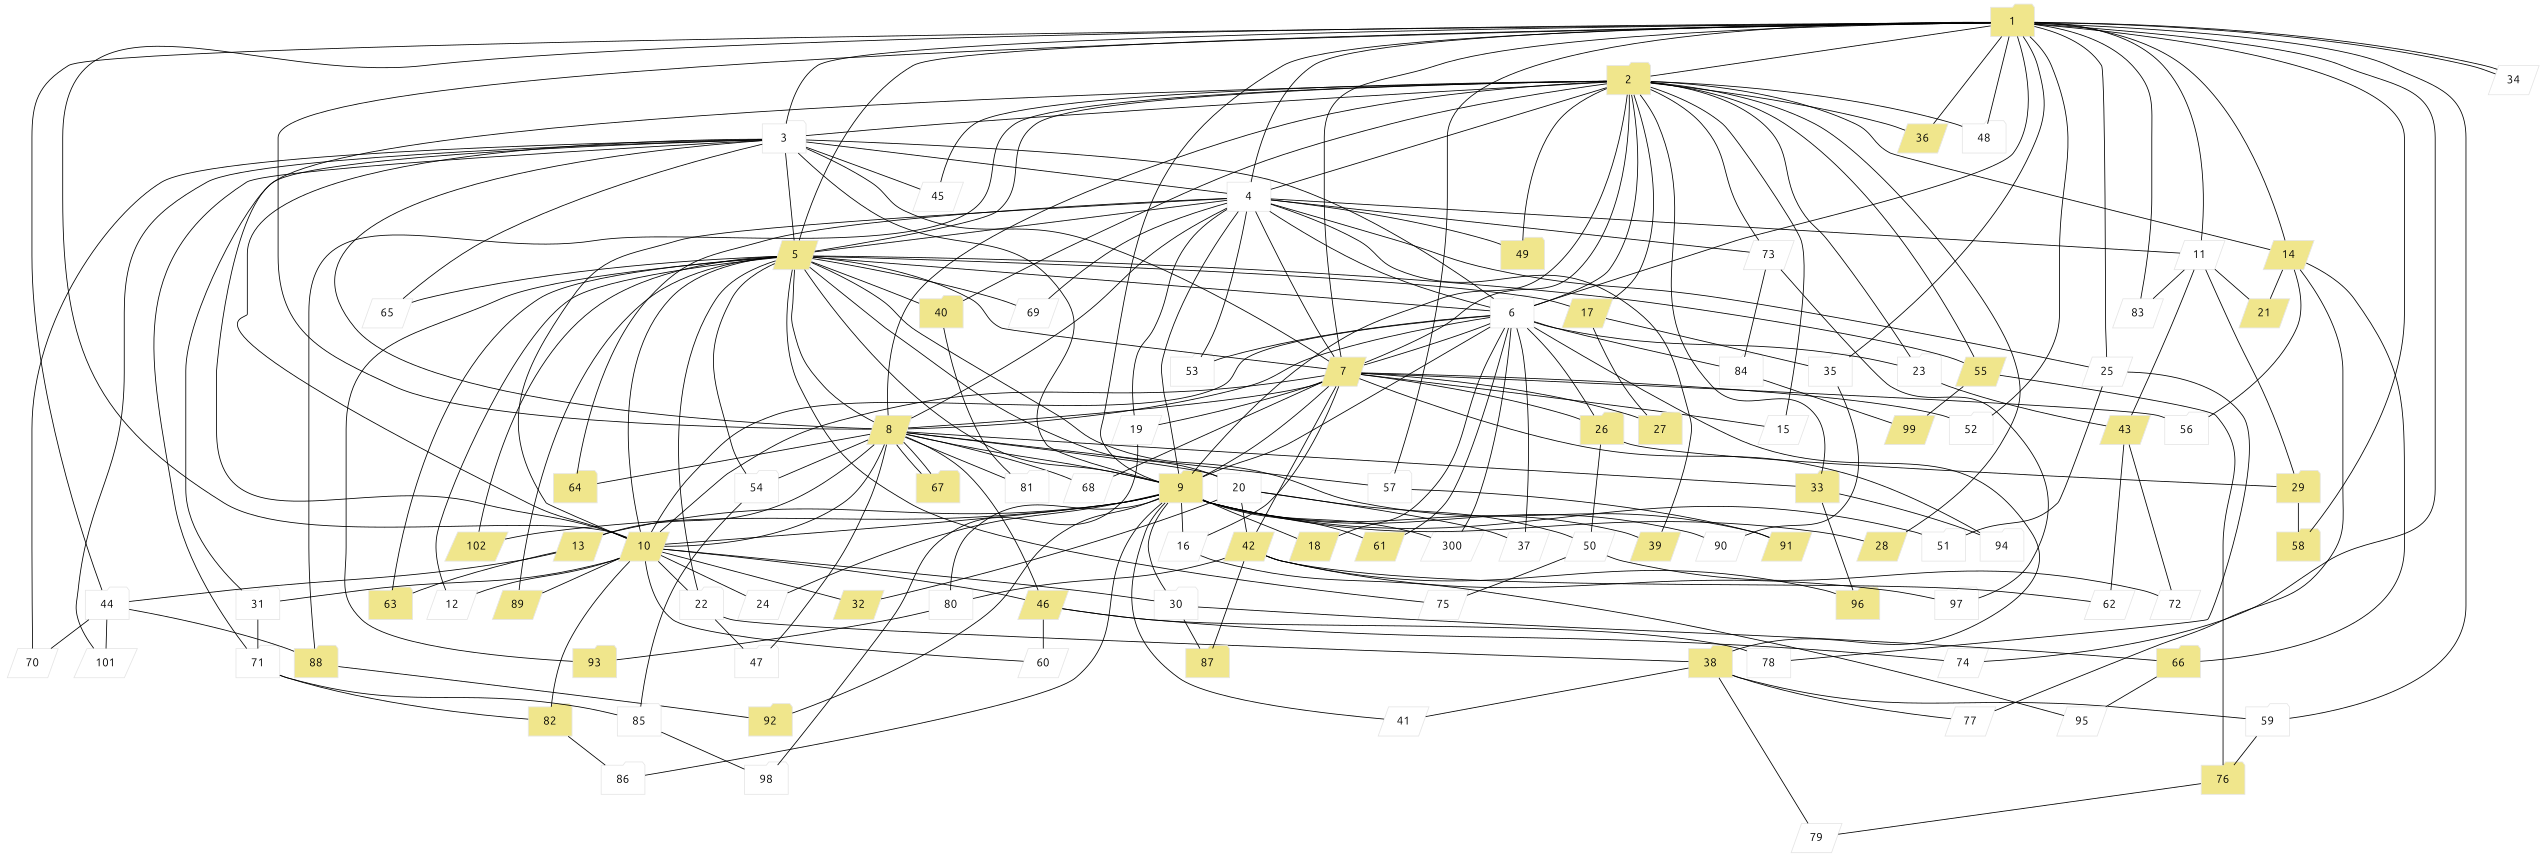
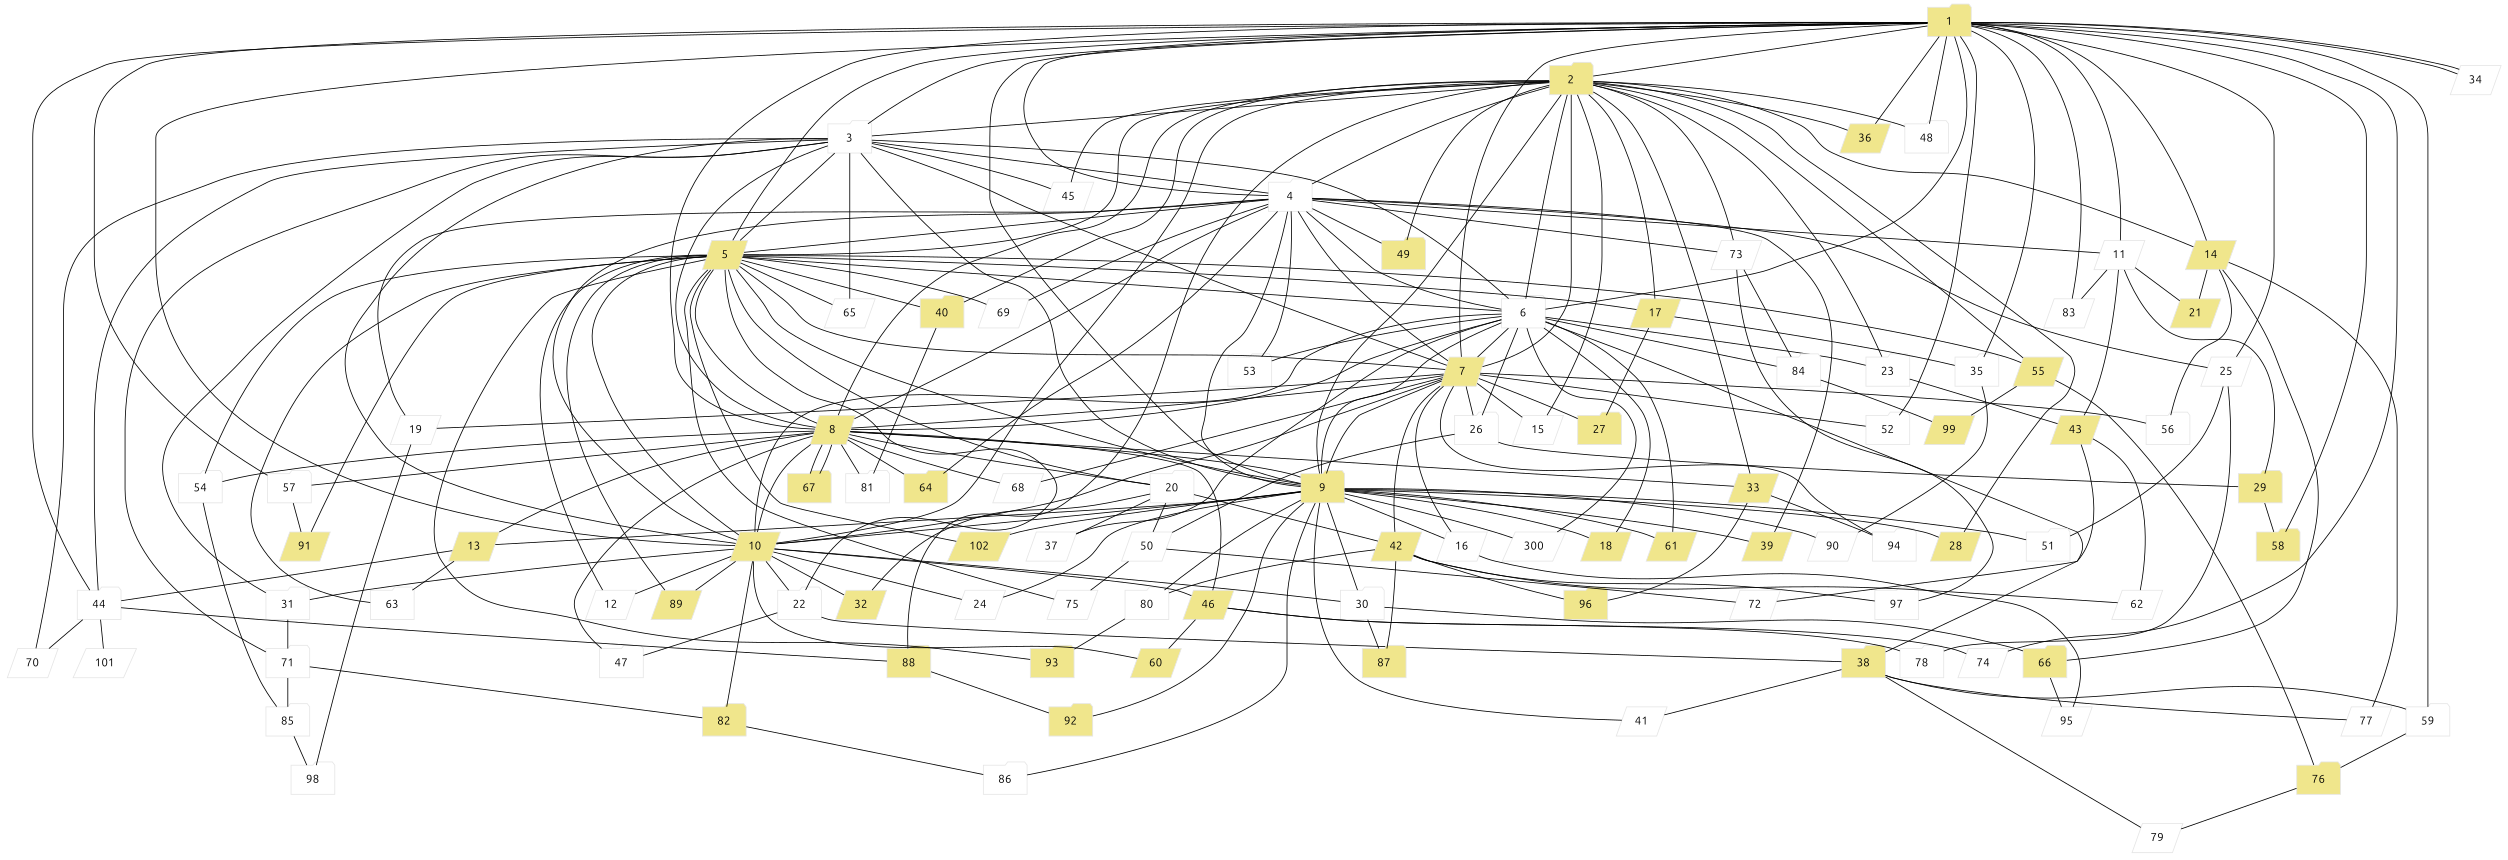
edge "3" -- "101": now "3" -- "44"
node "26": fillcolor khaki -> white
node "33": shape folder -> parallelogram
node "63": fillcolor khaki -> white
node "60": fillcolor white -> khaki
